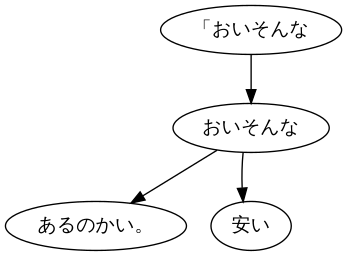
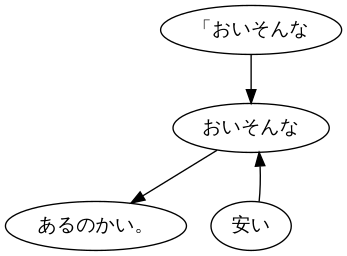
edge "おいそんな" -> "安い": reversed
